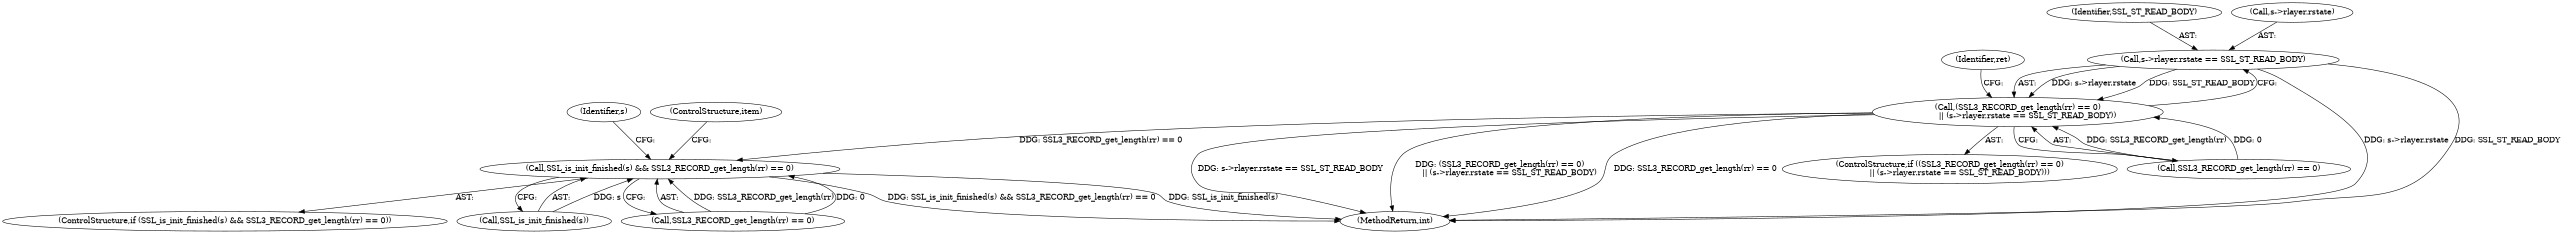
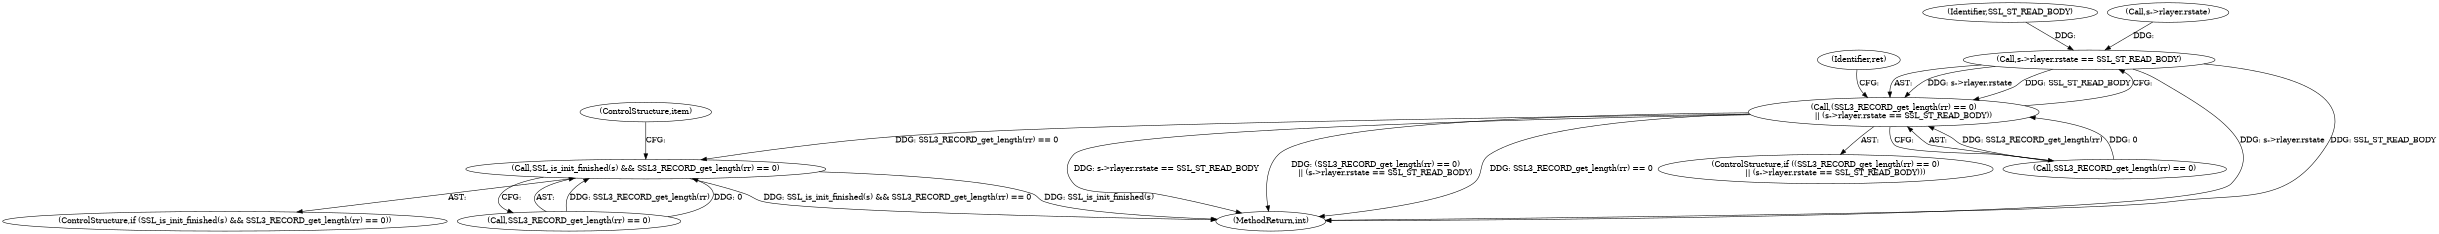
edge "(Identifier,SSL_ST_READ_BODY)" -> "(Call,s->rlayer.rstate == SSL_ST_READ_BODY)": label "AST: " -> "DDG: "
edge "(Call,s->rlayer.rstate)" -> "(Call,s->rlayer.rstate == SSL_ST_READ_BODY)": label "AST: " -> "DDG: "
node "(Identifier,s)": removed
node "(Call,SSL_is_init_finished(s))": removed
